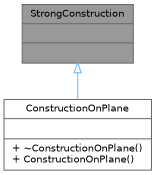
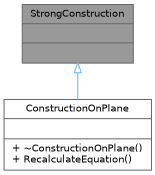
node "ConstructionOnPlane": text "+ ConstructionOnPlane()" -> "+ RecalculateEquation()"
